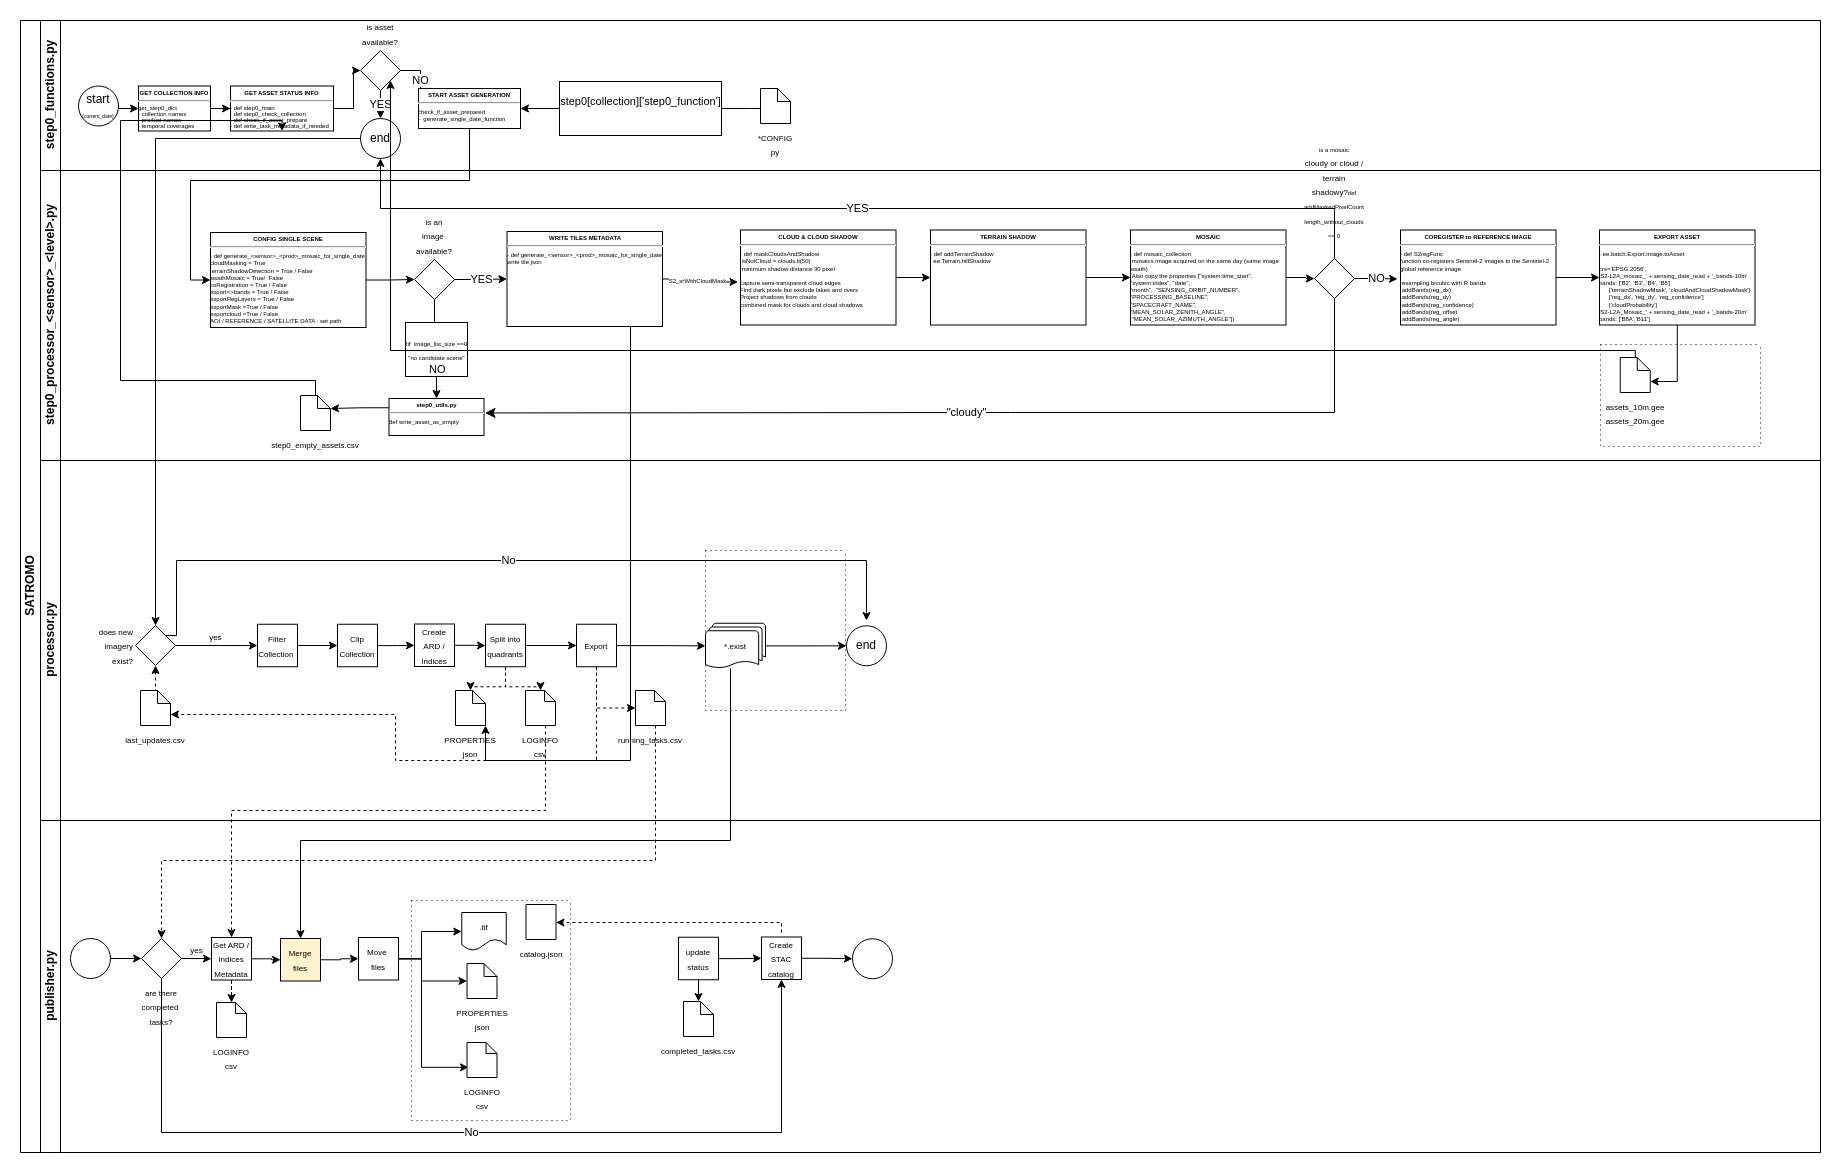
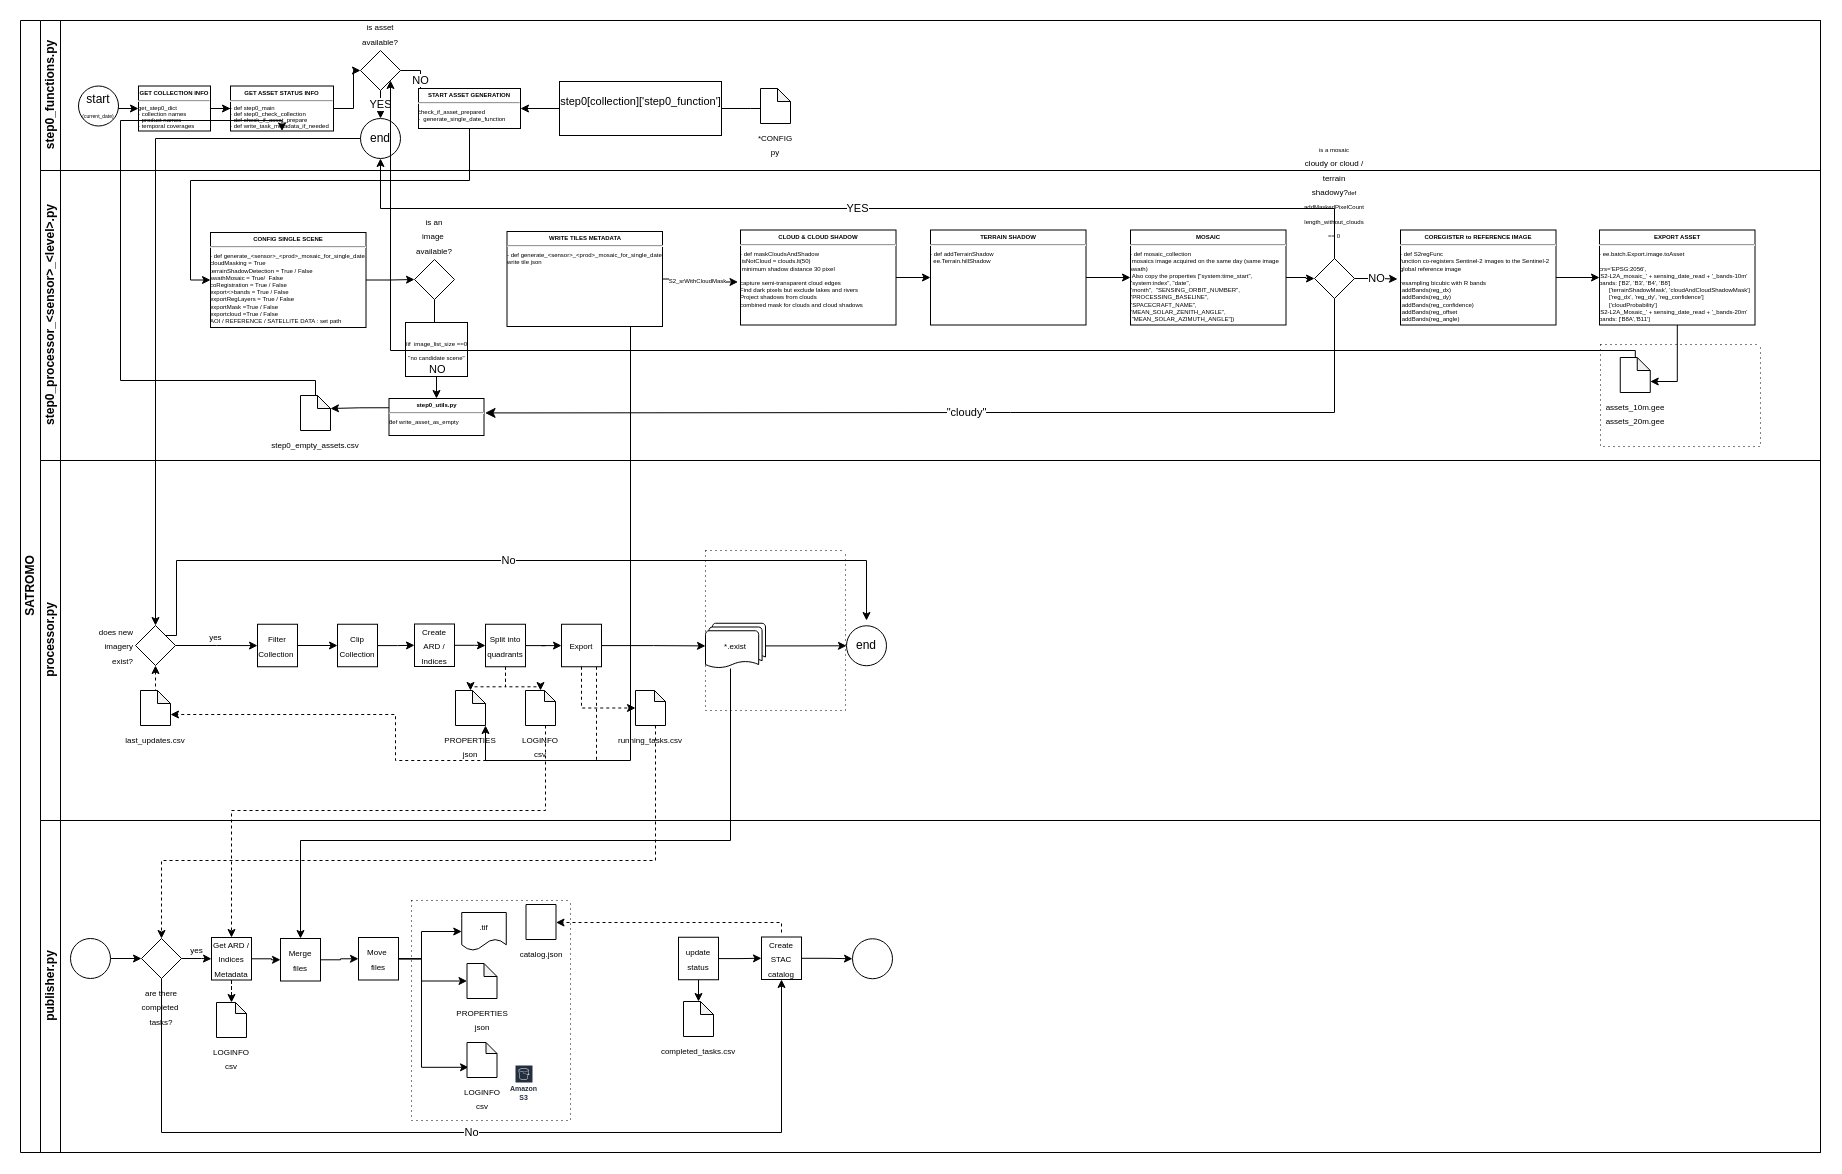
edge "is an image available?" -> "WRITE TILES METADATA - def generate_<sensor>_<prod>_mosaic_for_single_date write tile json": removed, label "YES"
node "Export": moved (597, 646) -> (582, 646)
node "Merge files": fillcolor #fff2cc -> #ffffff
node "Amazon S3": added
